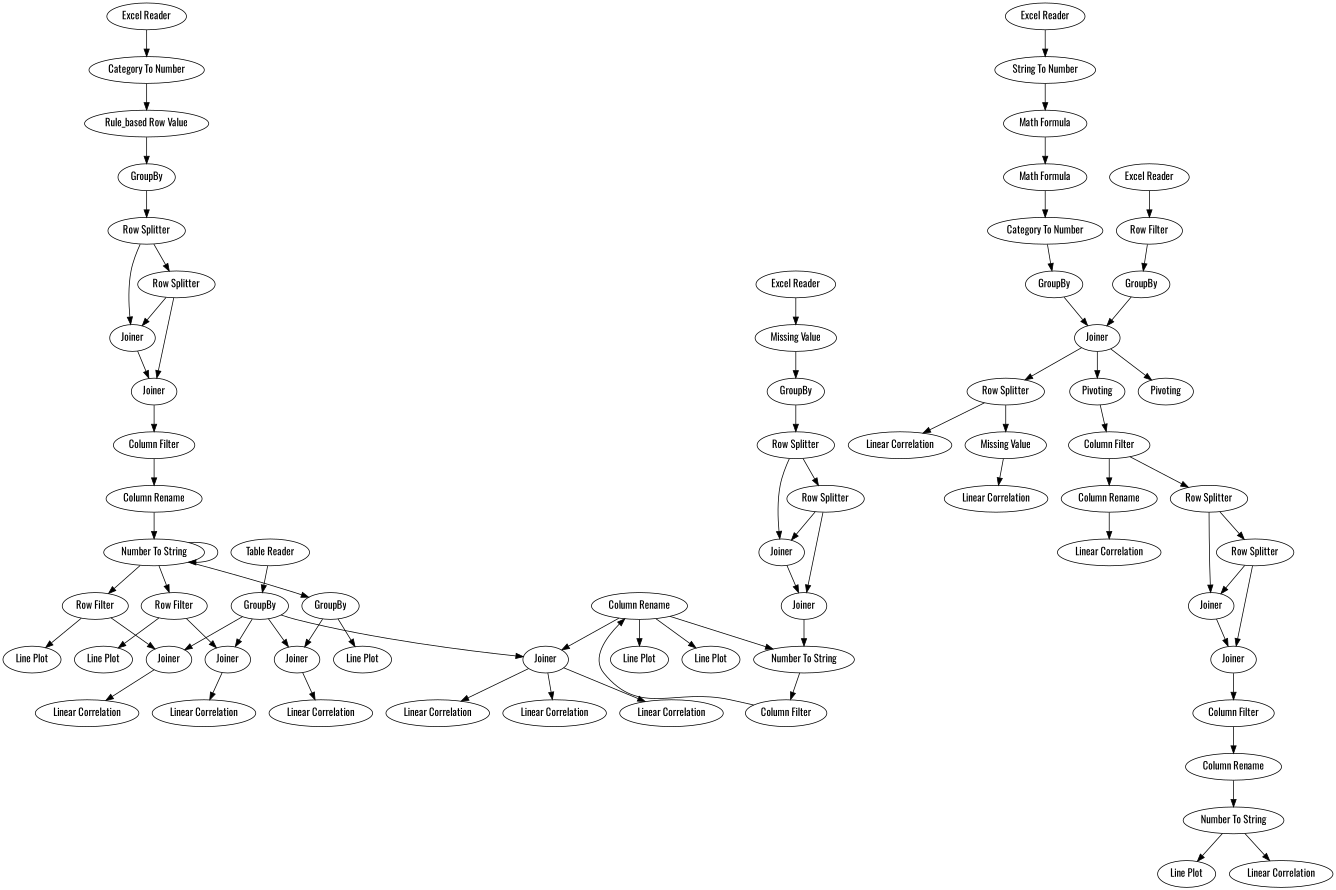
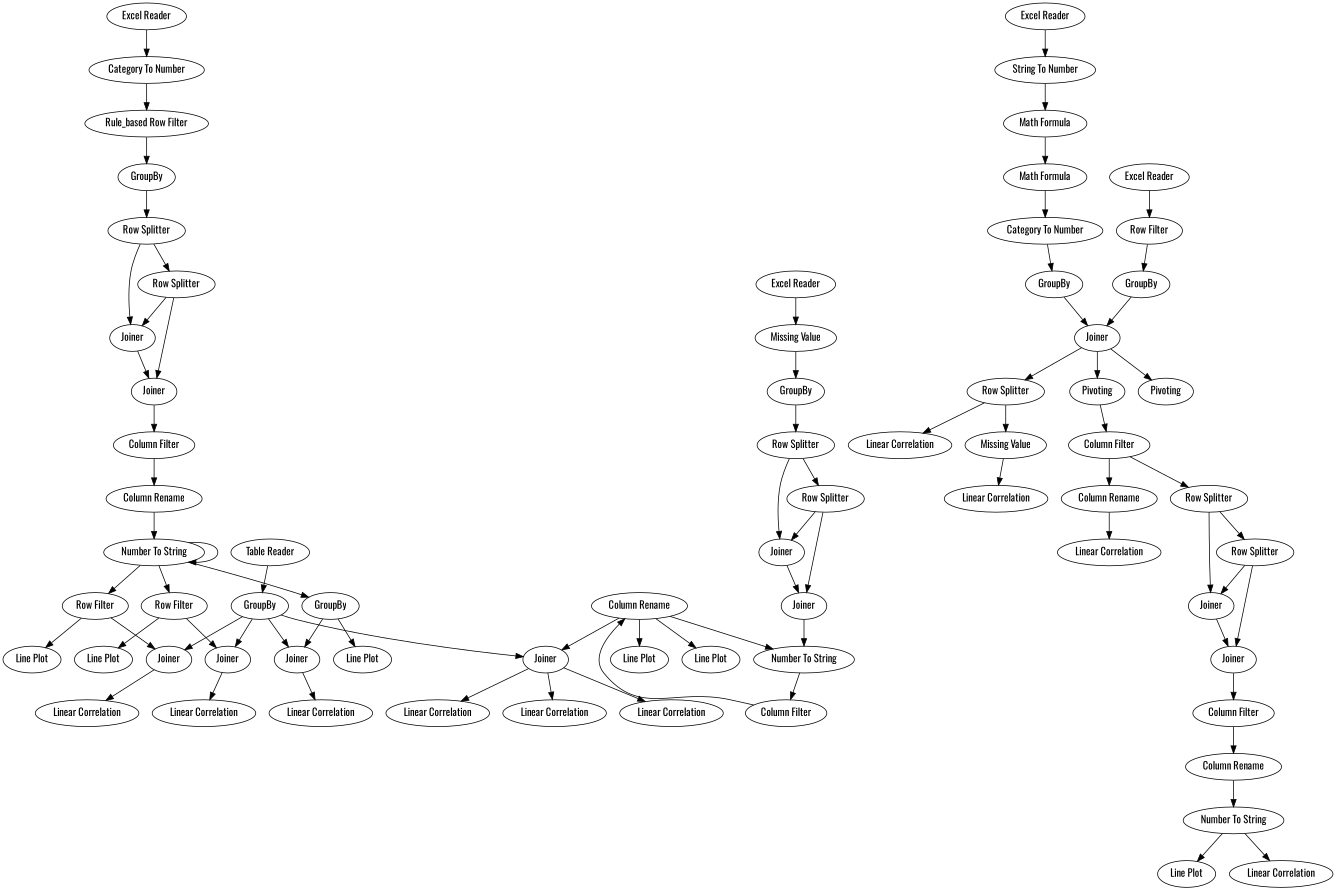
node "Rule_based Row Value": label "Rule_based Row Value" -> "Rule_based Row Filter"
